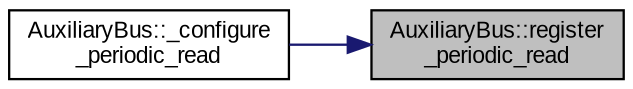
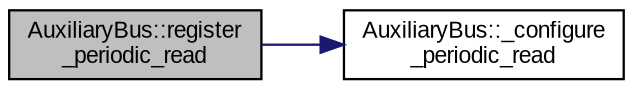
edge "AuxiliaryBus::_configure _periodic_read" -> "AuxiliaryBus::register _periodic_read": reversed
